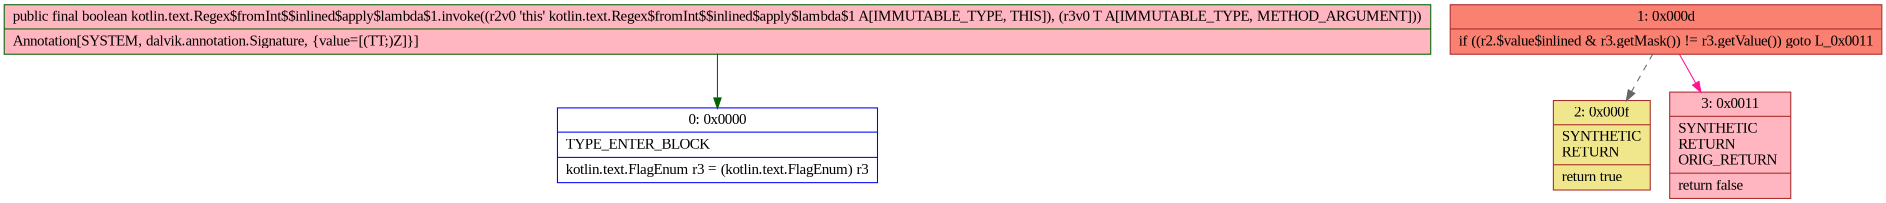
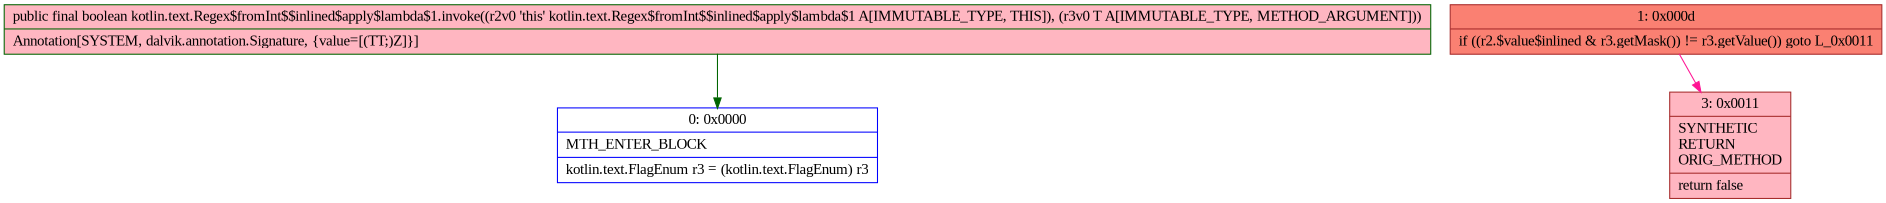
node "0: 0x0000": text "TYPE_ENTER_BLOCK" -> "MTH_ENTER_BLOCK"
node "2: 0x000f": removed
node "3: 0x0011": text "ORIG_RETURN" -> "ORIG_METHOD"
